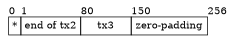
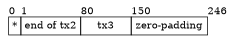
node "0": text "256" -> "246"
